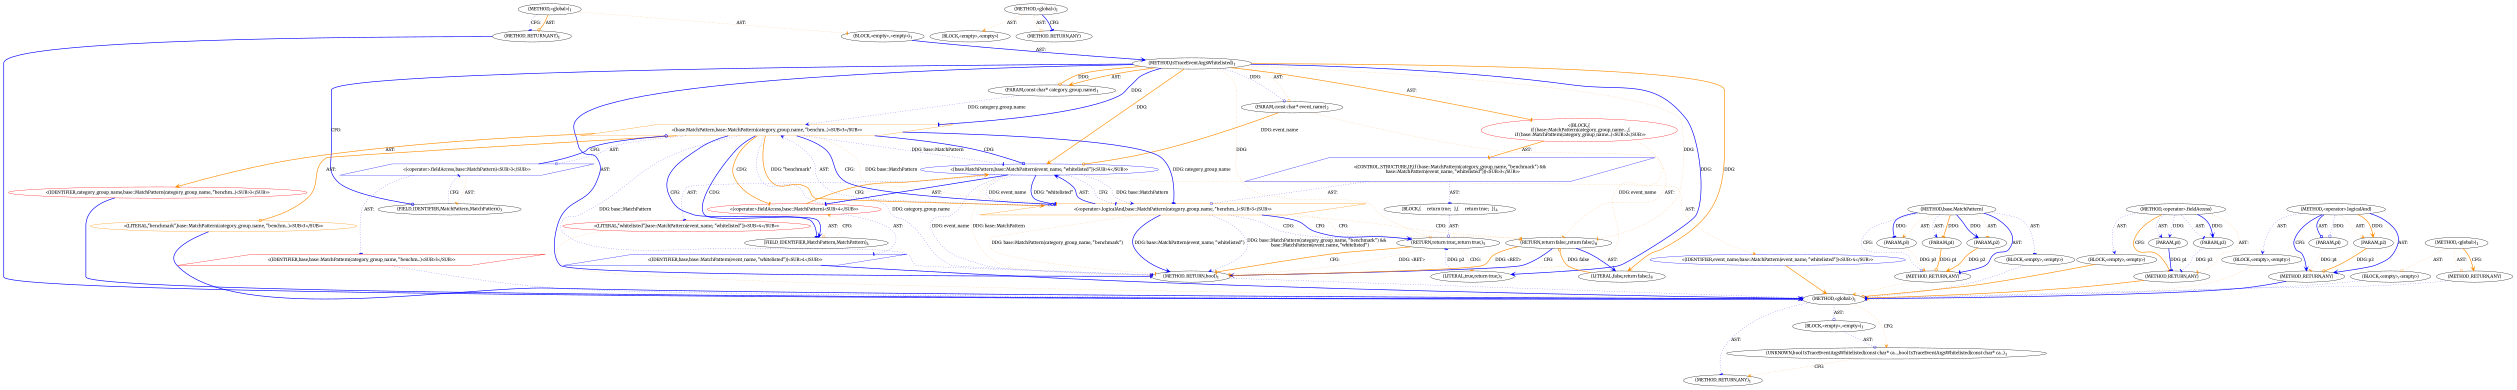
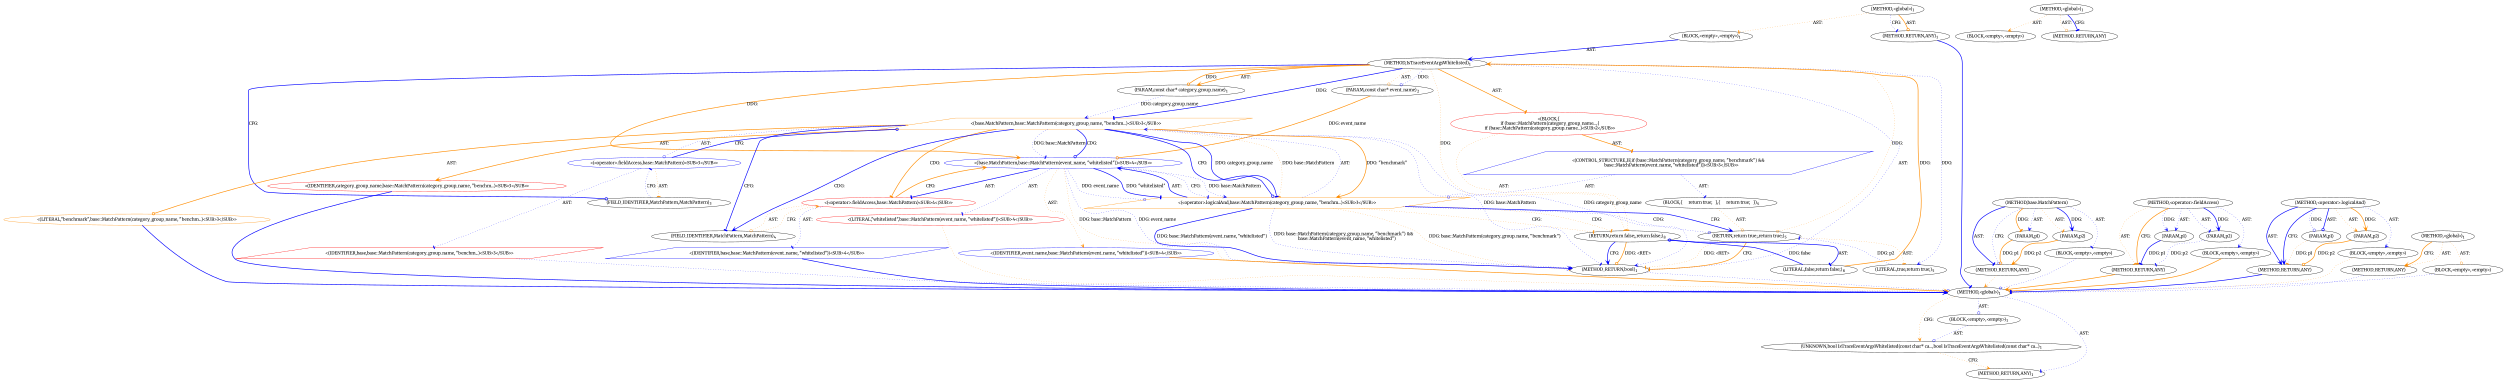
edge "(METHOD,IsTraceEventArgsWhitelisted)" -> "(LITERAL,false,return false;)": reversed
edge "(METHOD,IsTraceEventArgsWhitelisted)" -> "(LITERAL,true,return true;)": style bold -> dotted
node "<(<operator>.fieldAccess,base::MatchPattern)<SUB>3</SUB>>": shape parallelogram -> ellipse
edge "(METHOD,IsTraceEventArgsWhitelisted)" -> "(METHOD_RETURN,bool)": style bold -> dotted
edge "(BLOCK,{      return true;   },{      return true;   })" -> "(RETURN,return true;,return true;)": color blue -> darkorange
edge "(PARAM,const char* event_name)" -> "(METHOD_RETURN,bool)": removed, label "DDG: event_name"
node "(PARAM,p3)": removed
edge "(RETURN,return false;,return false;)" -> "(LITERAL,false,return false;)": arrowhead vee -> tee
edge "(RETURN,return true;,return true;)" -> "(LITERAL,true,return true;)": label "CDG: " -> "AST: "
edge "(LITERAL,false,return false;)" -> "(RETURN,return false;,return false;)": color darkorange -> blue
